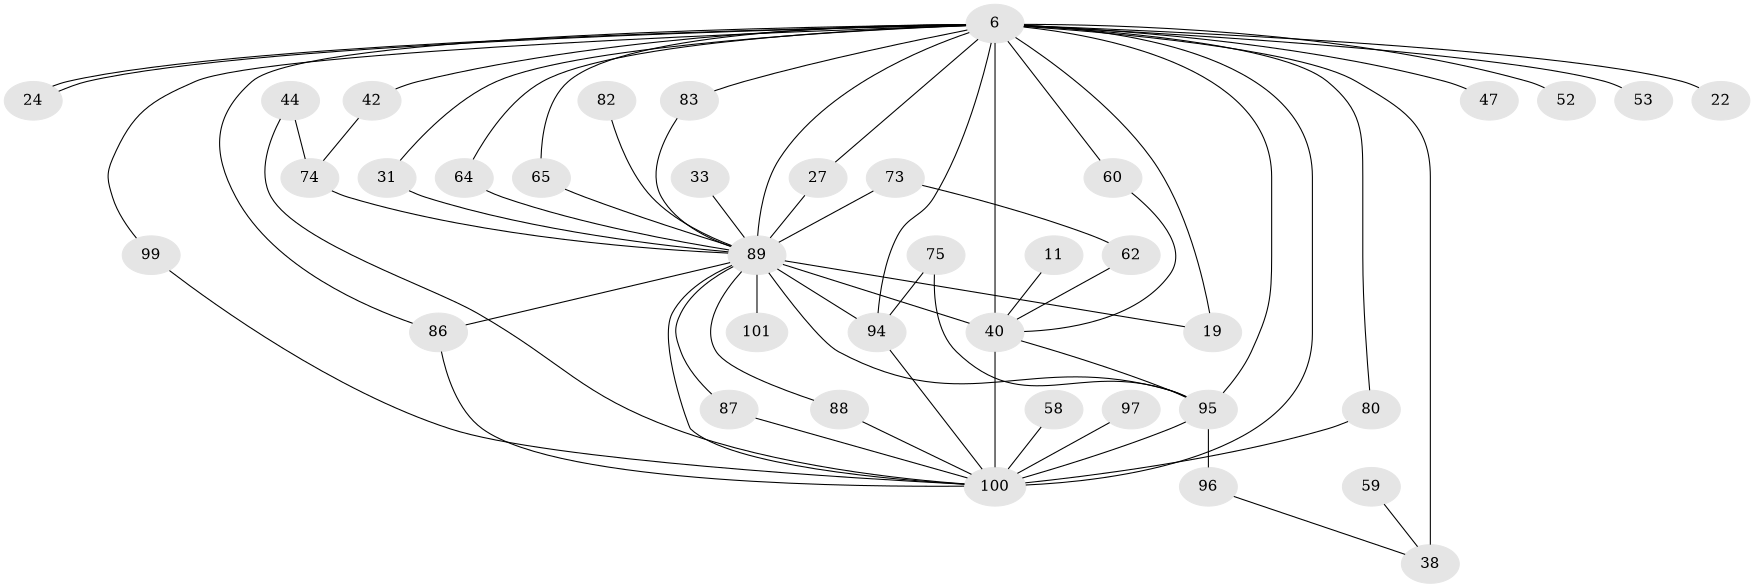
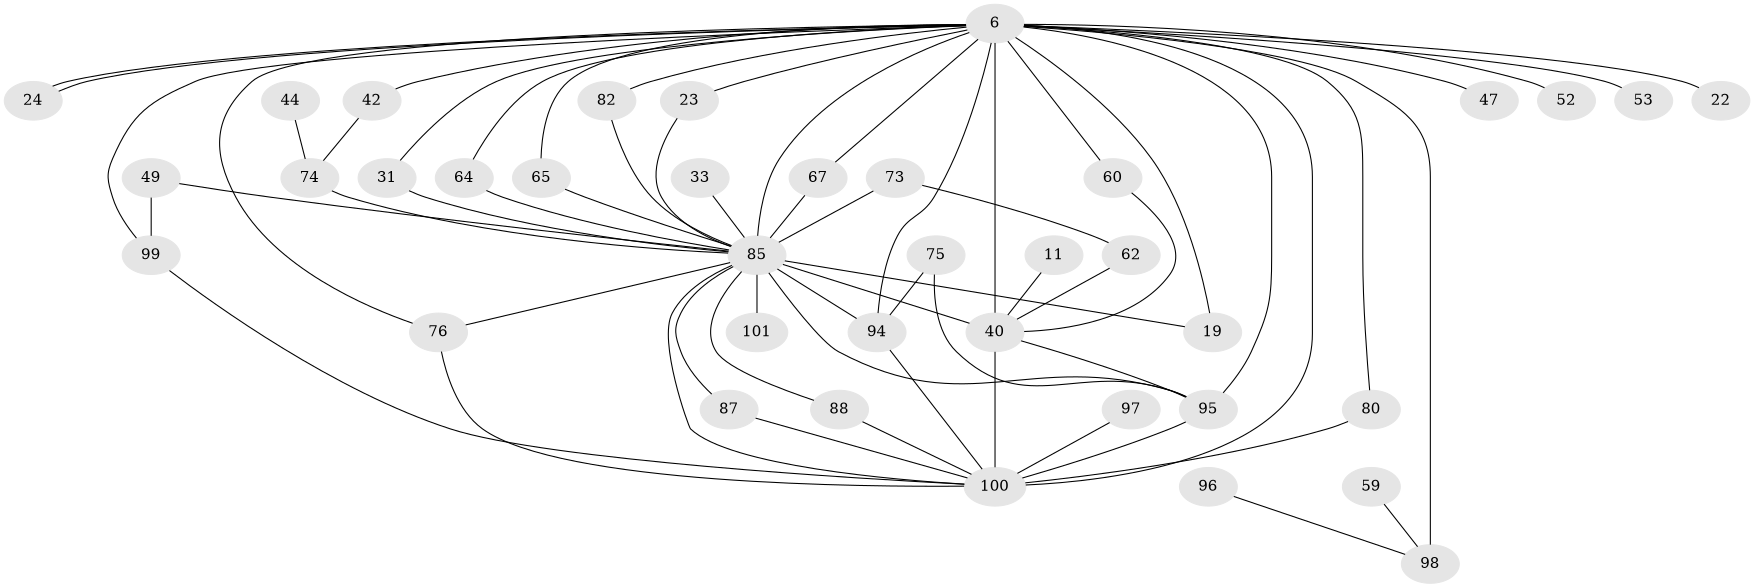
edge "6" -- "82": added
node "83": label "83" -> "23"
node "49": added
node "27": label "27" -> "67"
node "89": label "89" -> "85"
node "86": label "86" -> "76"
edge "44" -- "100": removed
node "58": removed
edge "95" -- "96": removed
node "38": label "38" -> "98"
